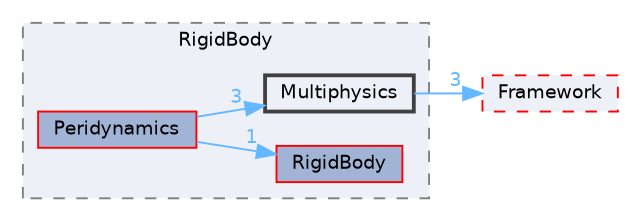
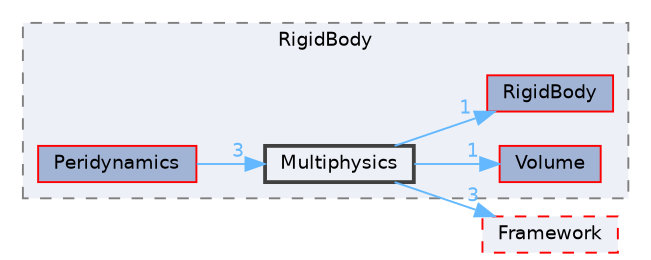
edge "Peridynamics" -> "RigidBody": now "Multiphysics" -> "RigidBody"
node "Volume": added
